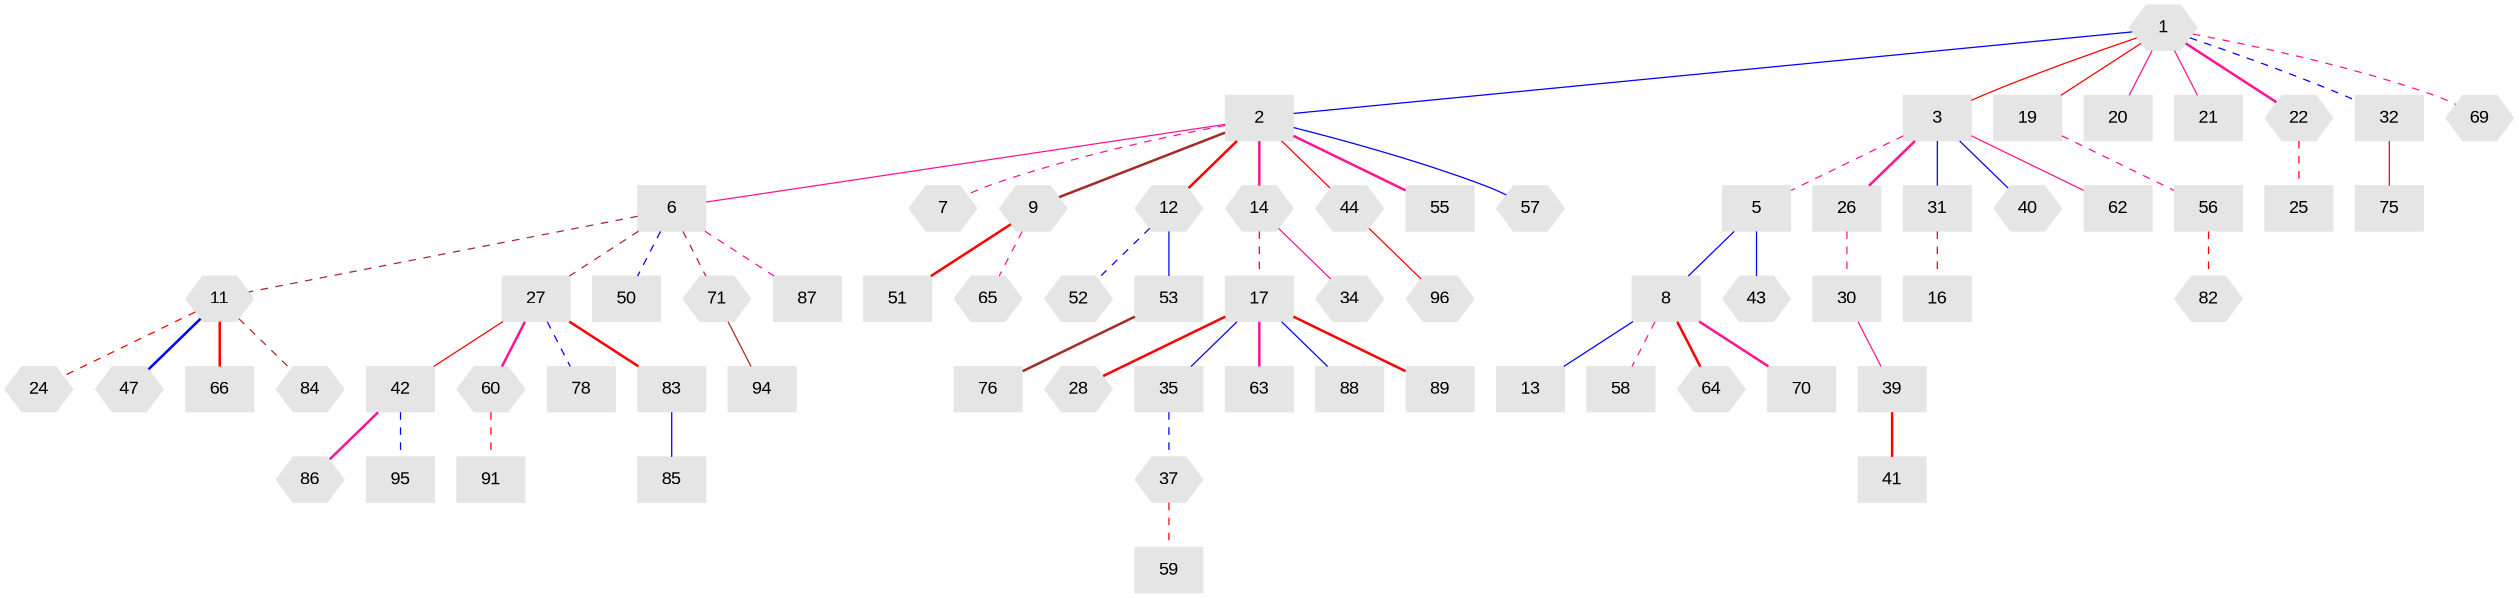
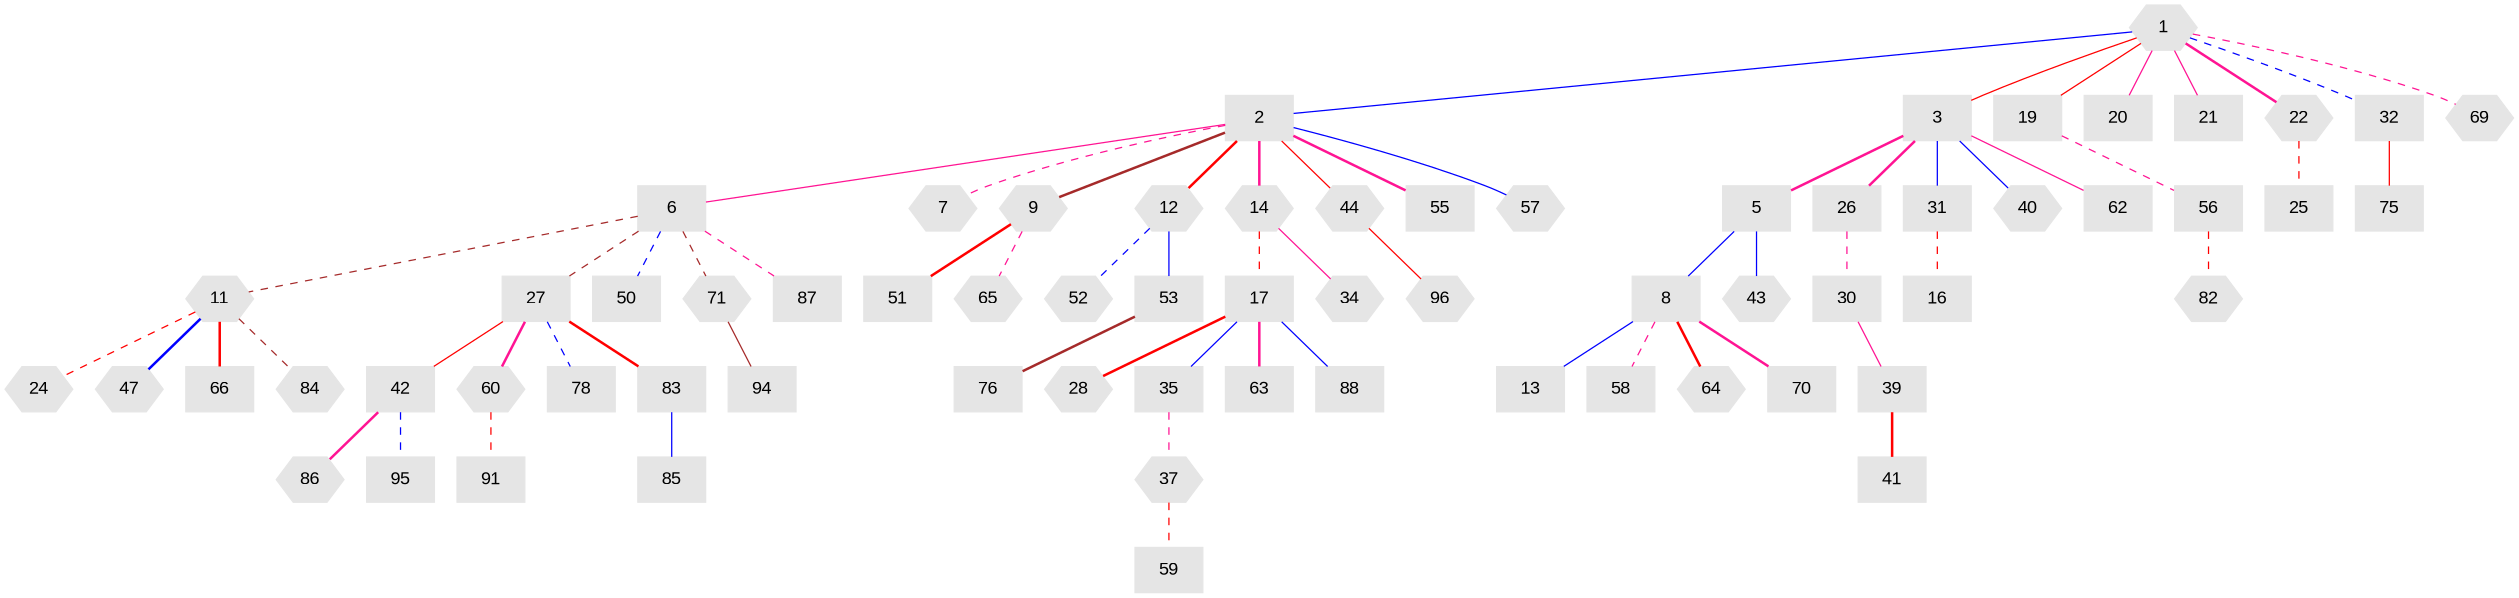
edge "3" -- "5": style dashed -> bold
node "89": removed
edge "35" -- "37": color blue -> deeppink
